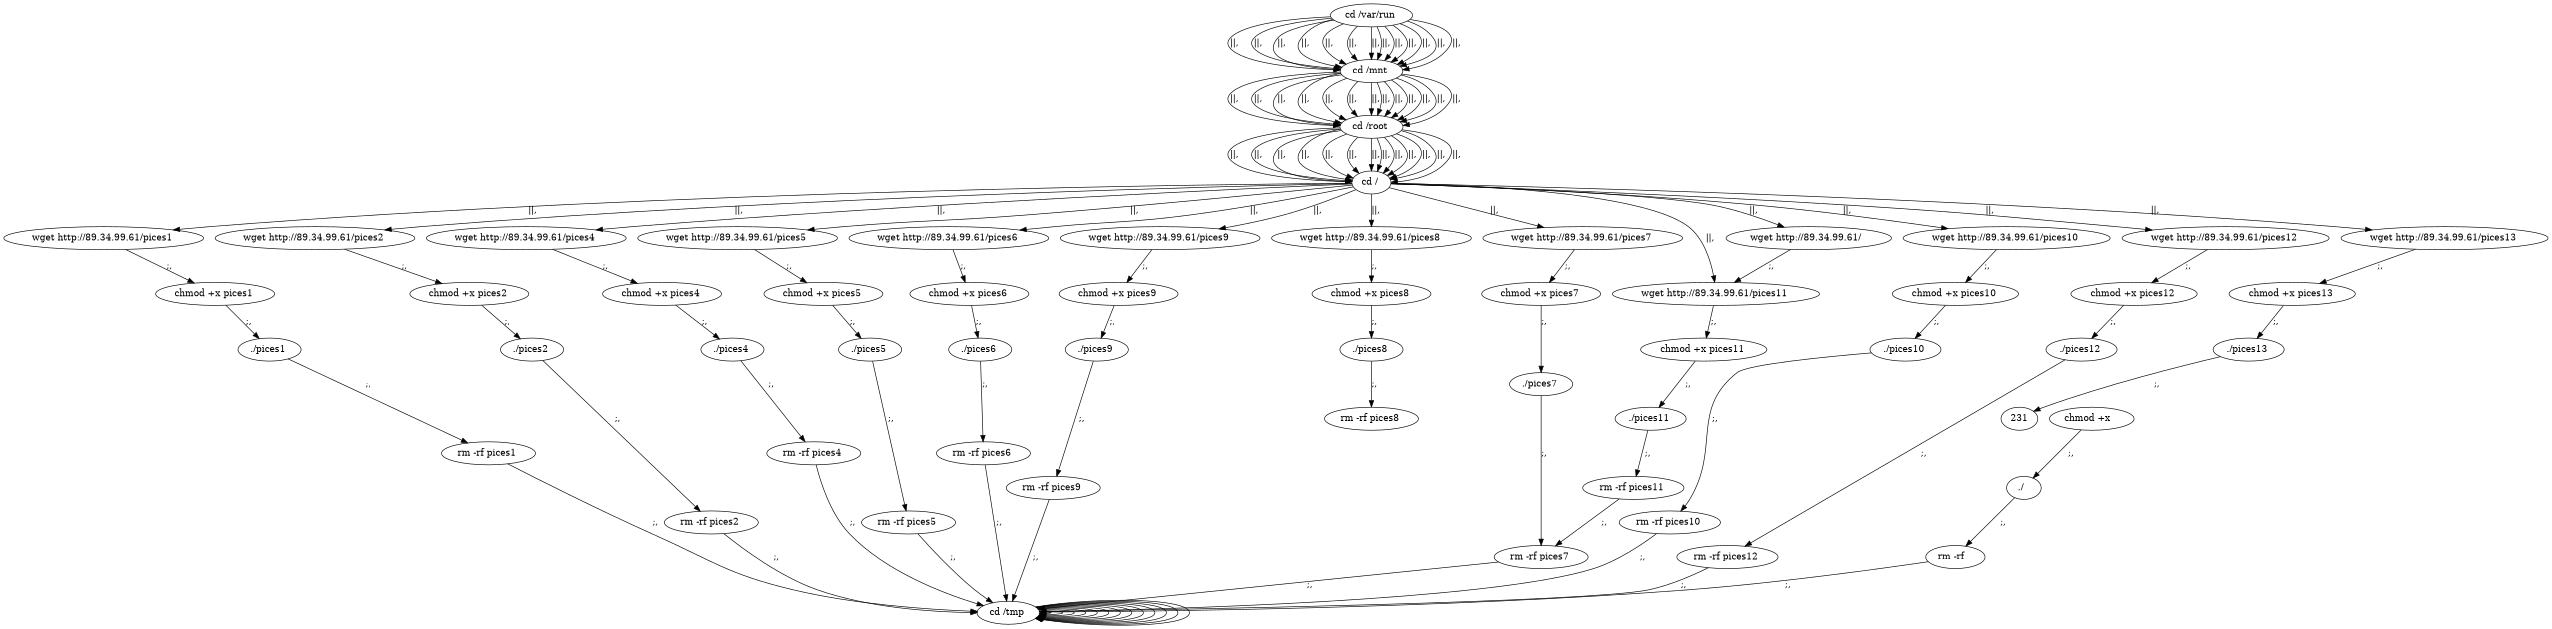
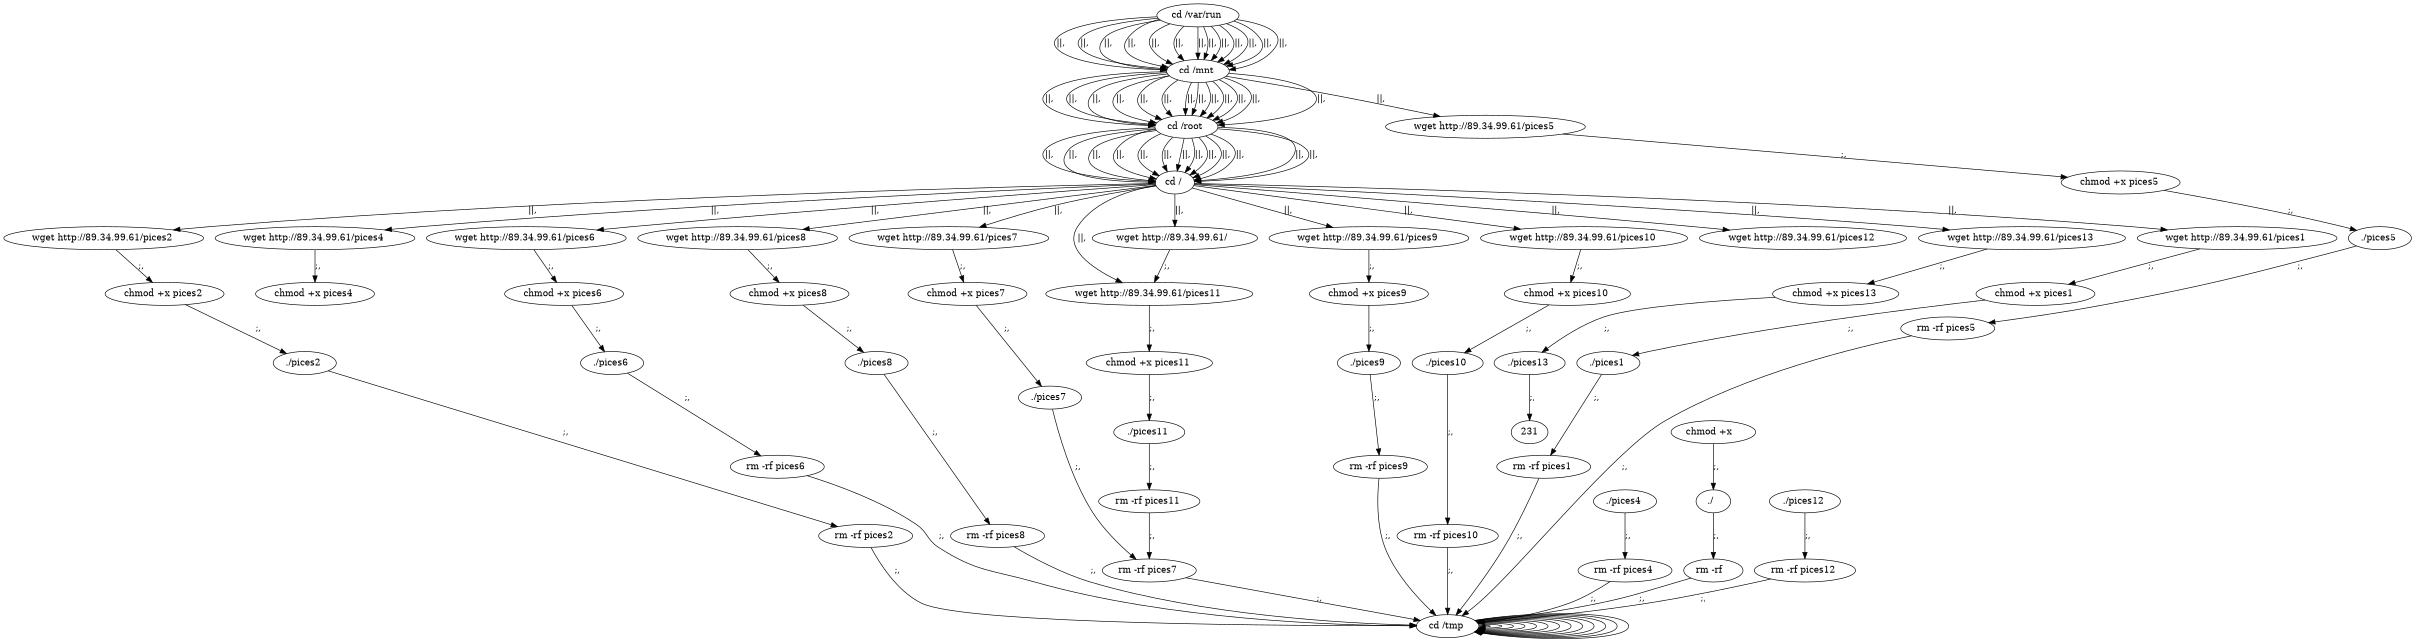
edge "cd /" -> "wget http://89.34.99.61/pices5": now "cd /mnt" -> "wget http://89.34.99.61/pices5"
node "chmod +x pices12": removed
edge "chmod +x pices4" -> "./pices4": removed, label ";,"
edge "rm -rf pices8" -> "cd /tmp": added, label ";,"
